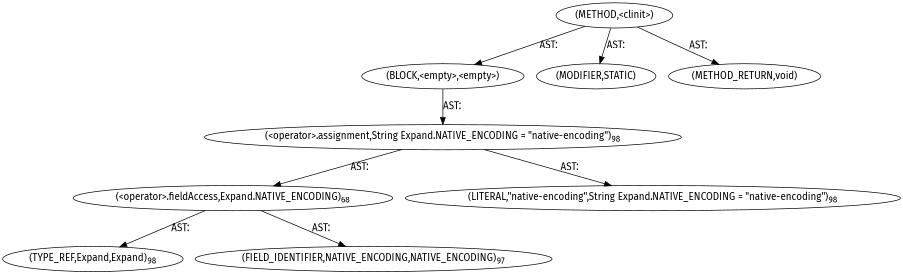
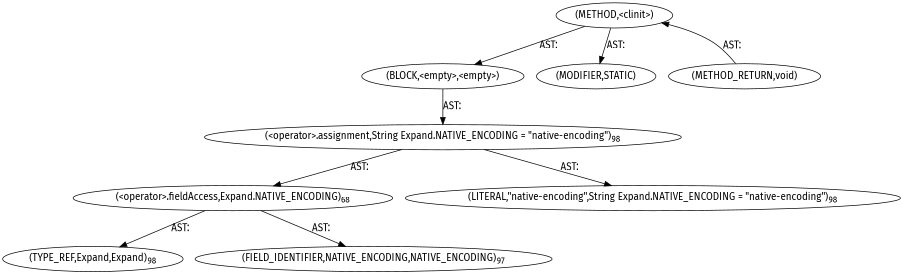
edge "(METHOD,<clinit>)" -> "(METHOD_RETURN,void)": reversed
